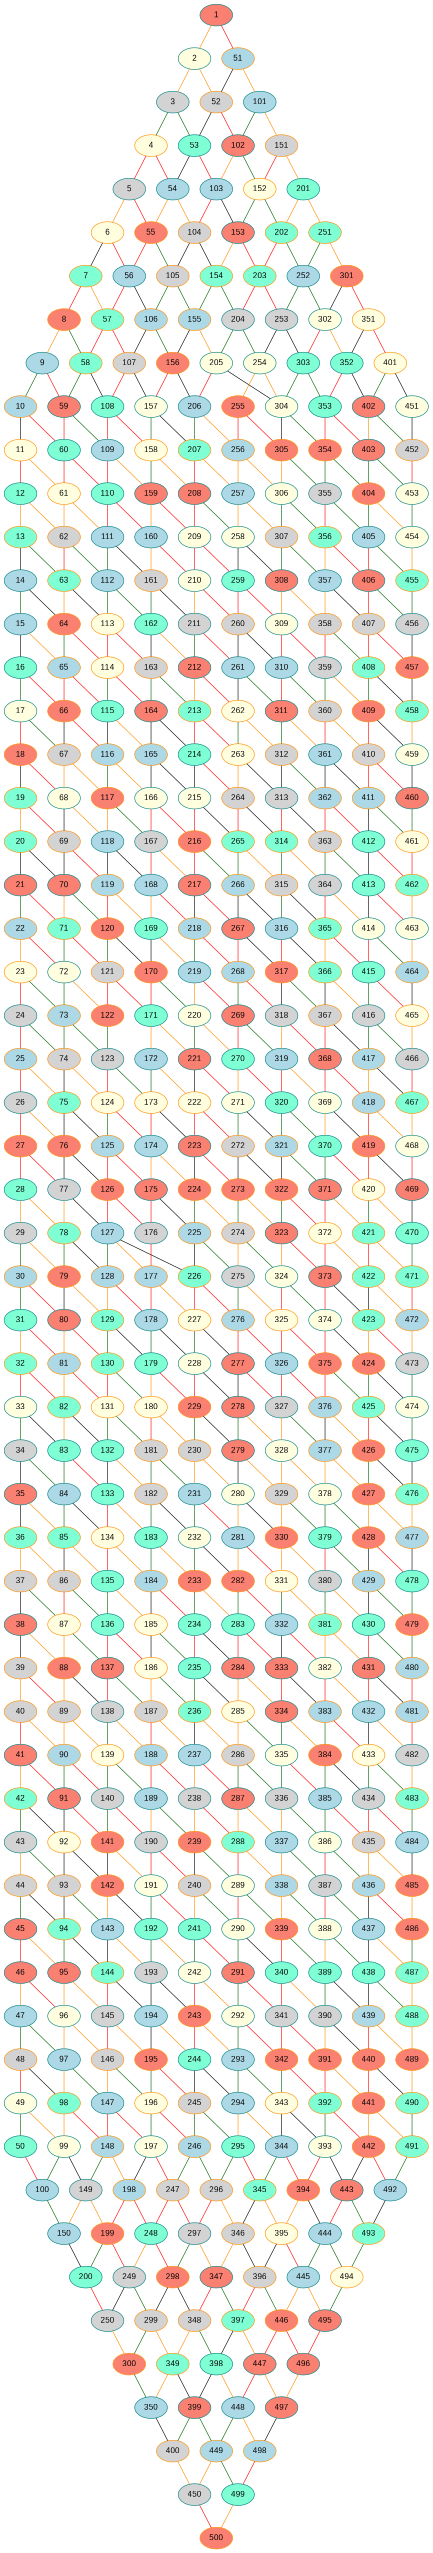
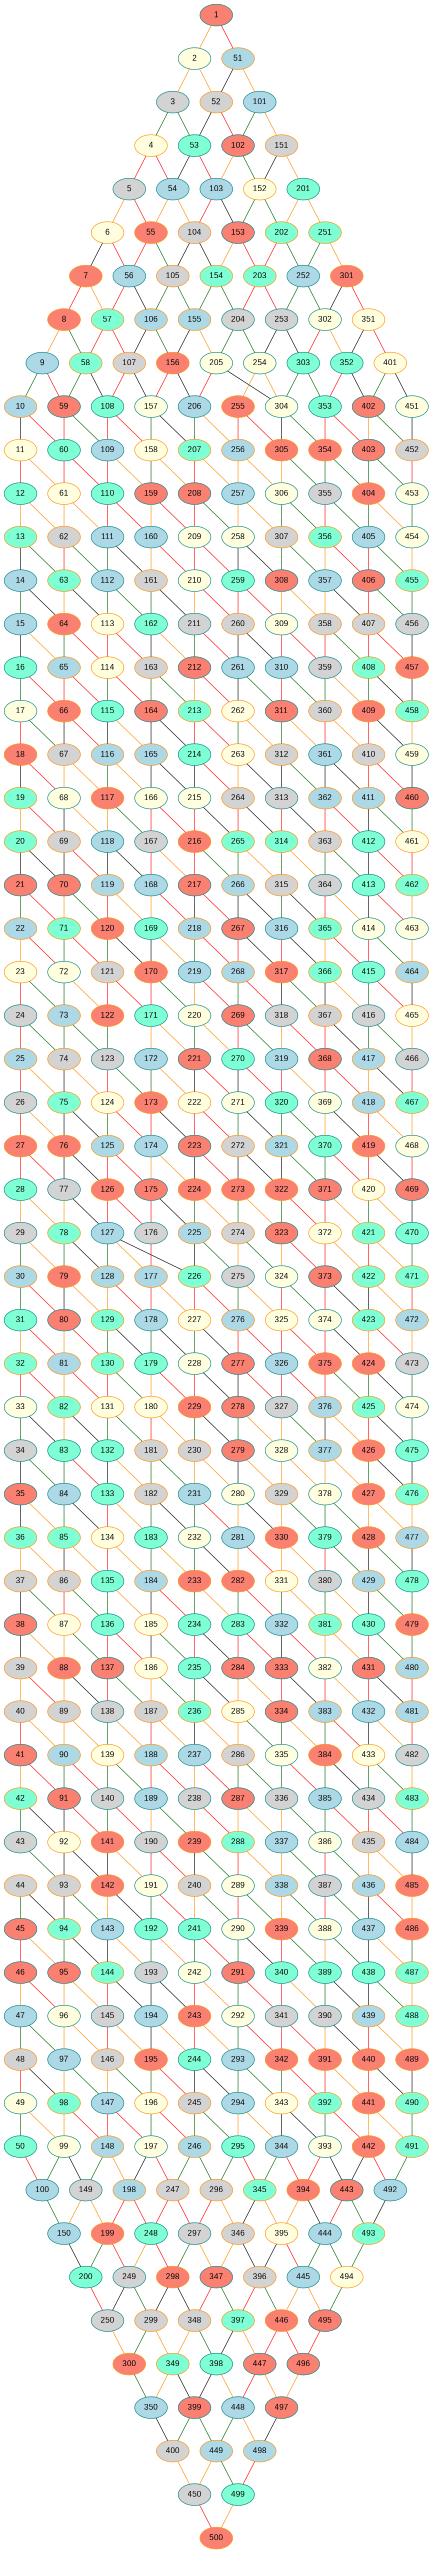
edge "151" -- "152": color red -> black
node "7": fillcolor aquamarine -> salmon
edge "270" -- "271": color darkorange -> black
node "173": fillcolor lightyellow -> salmon
edge "428" -- "478": color red -> darkgreen
edge "43" -- "44": removed
edge "489" -- "490": color darkorange -> black
